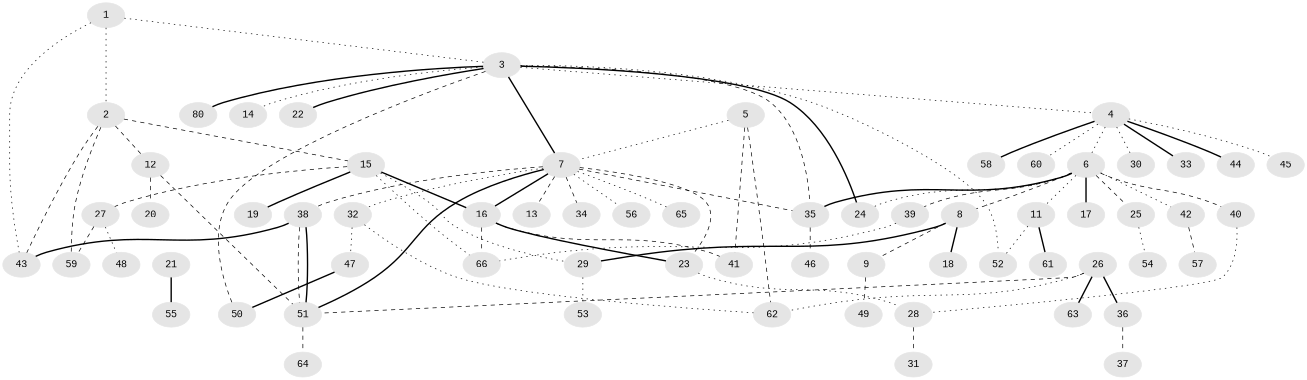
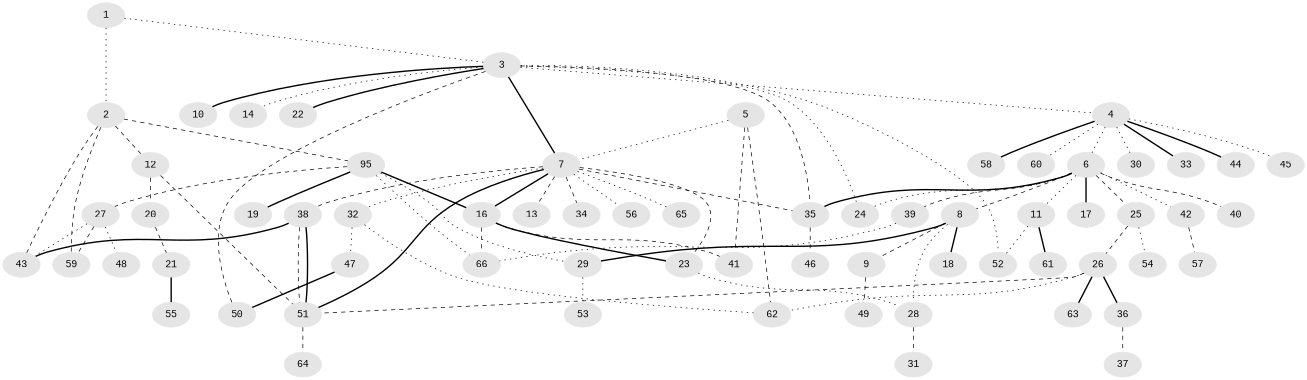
edge "3" -- "24": style bold -> dotted
node "80": label "80" -> "10"
edge "1" -- "43": now "27" -- "43"
node "15": label "15" -> "95"
edge "20" -- "21": added
edge "25" -- "26": added
edge "40" -- "28": now "8" -- "28"
